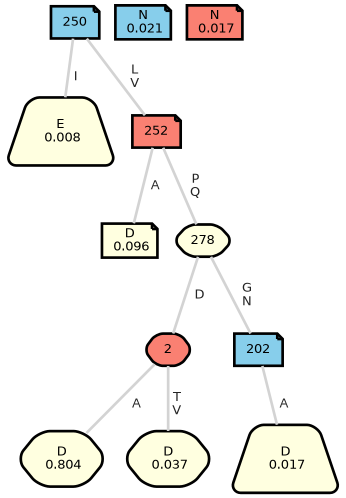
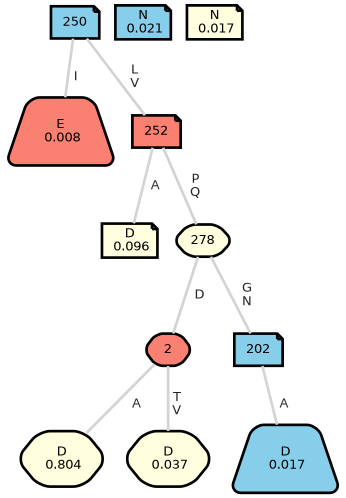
node "N 0.017": fillcolor salmon -> lightyellow
node "E 0.008": fillcolor lightyellow -> salmon
node "D 0.017": fillcolor lightyellow -> skyblue
